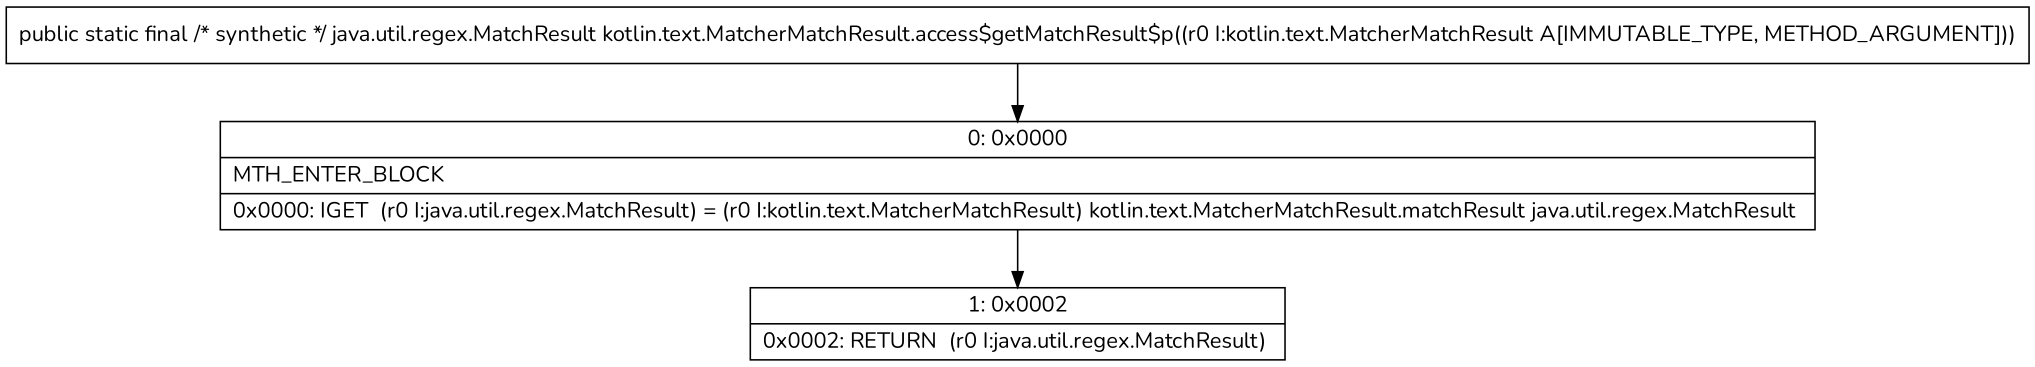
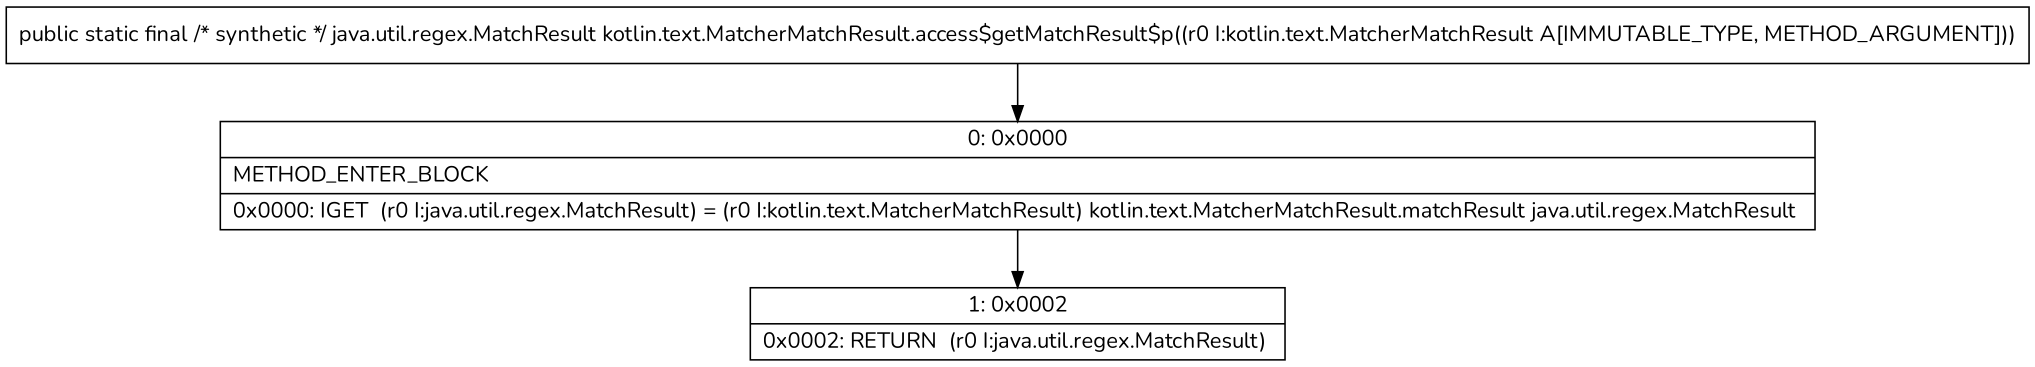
node "0: 0x0000": text "MTH_ENTER_BLOCK" -> "METHOD_ENTER_BLOCK"
